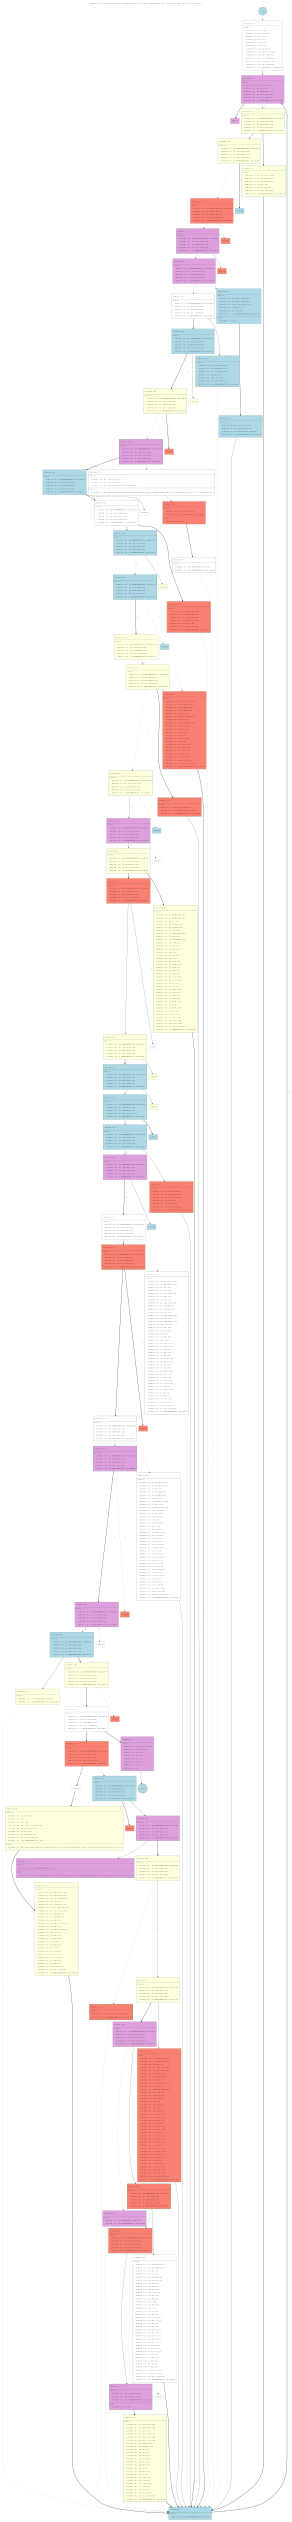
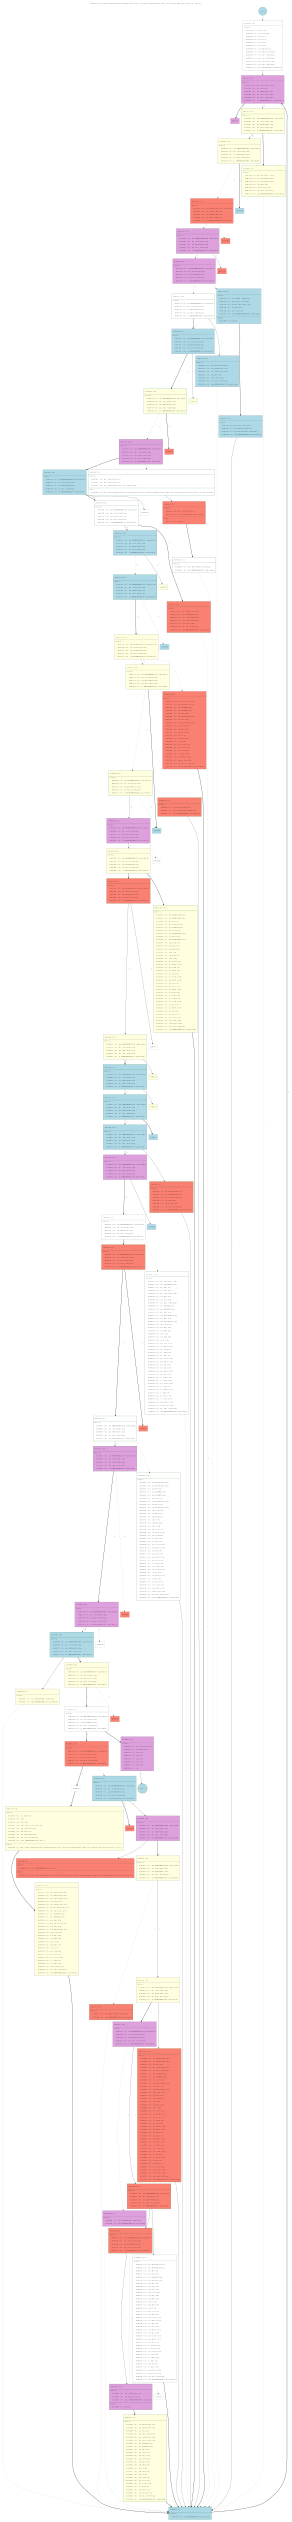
edge "0x4017f2 [25]" -> "0x4022aa [19]": now "0x4017f2 [25]" -> "0x40202a"
edge "0x401a86 [27]" -> "0x4024f5 [5]": style bold -> dotted
node "0x401cf0 [5]": fillcolor plum -> salmon
